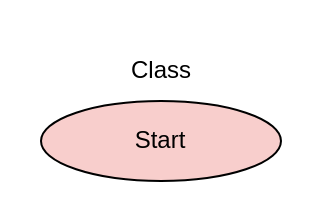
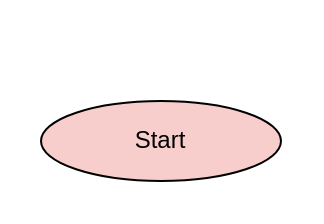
node "Class": removed
